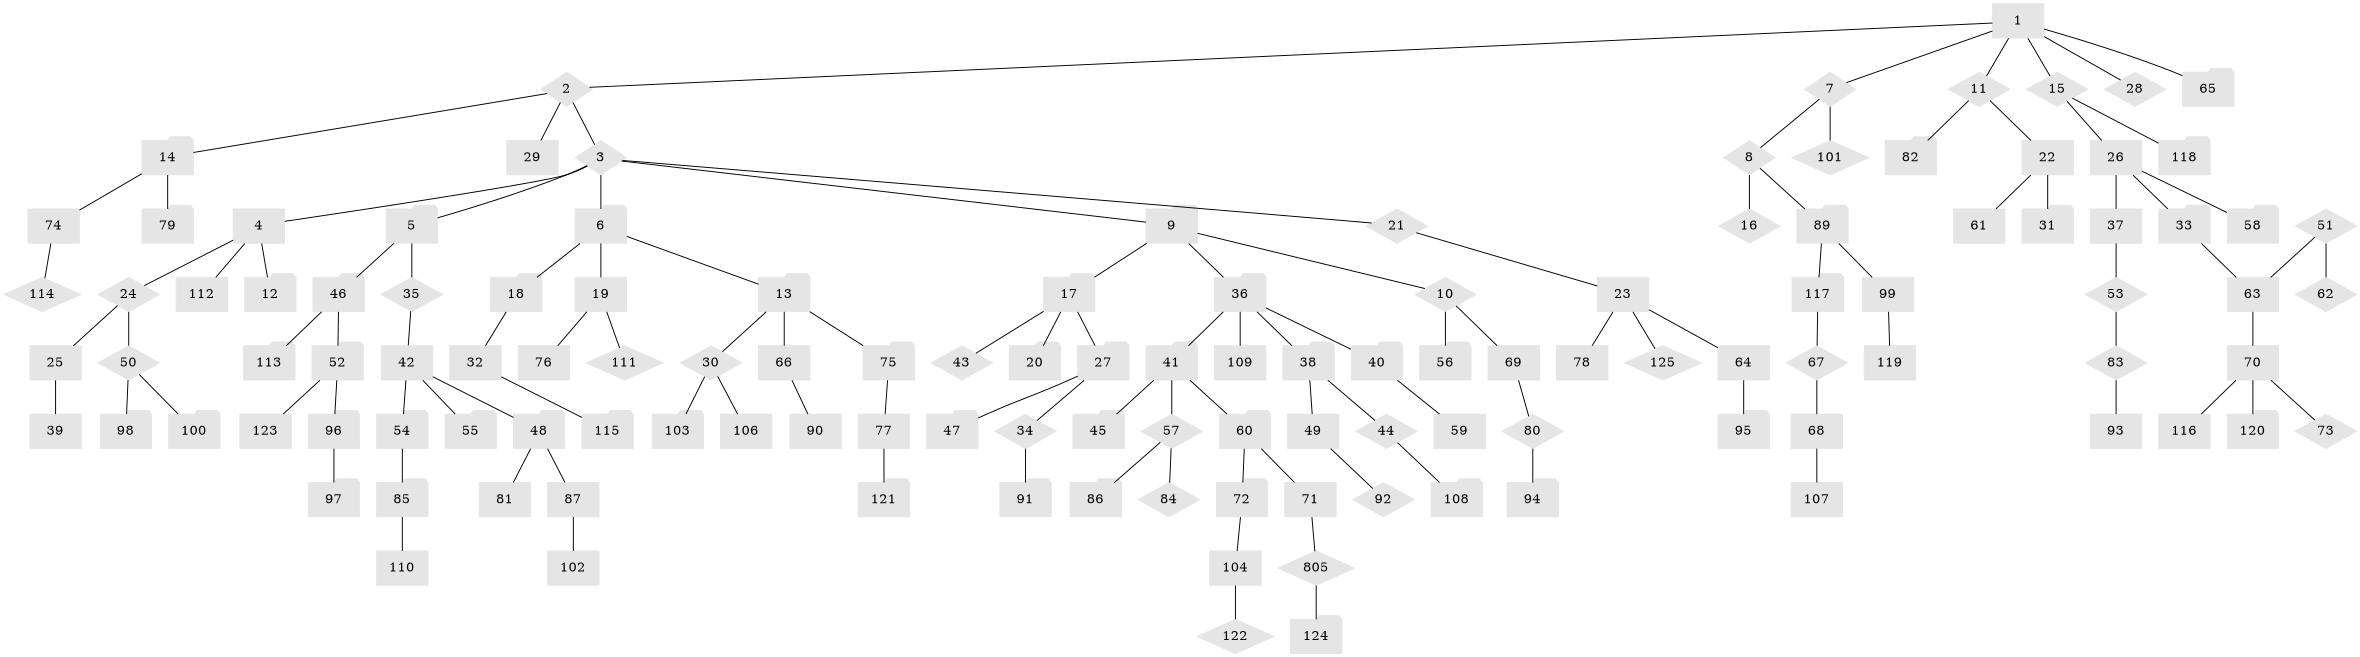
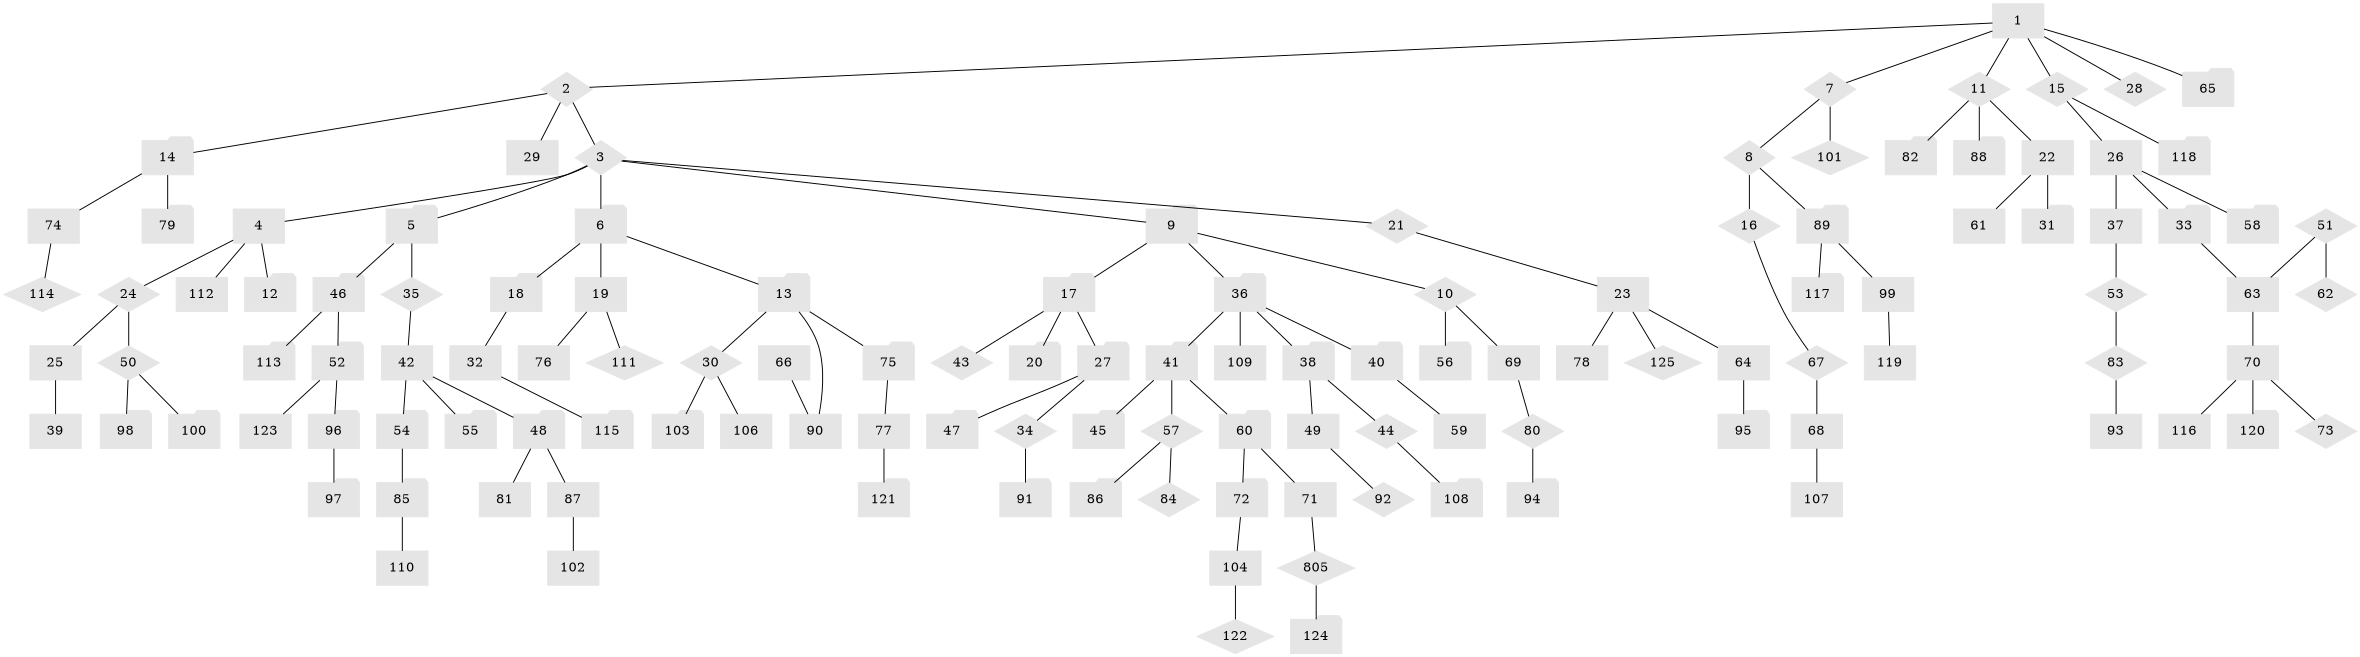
node "88": added
edge "13" -- "66": now "13" -- "90"
edge "117" -- "67": now "16" -- "67"
